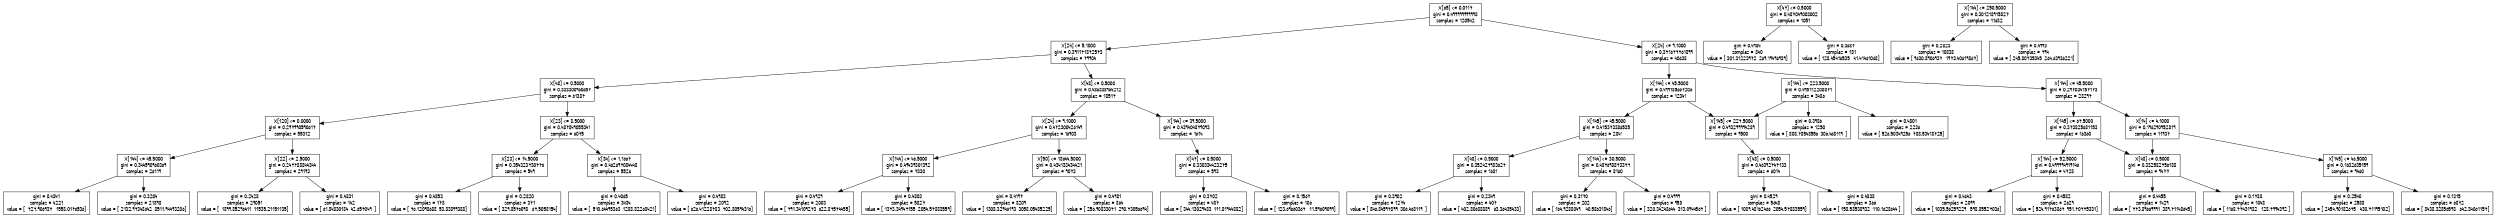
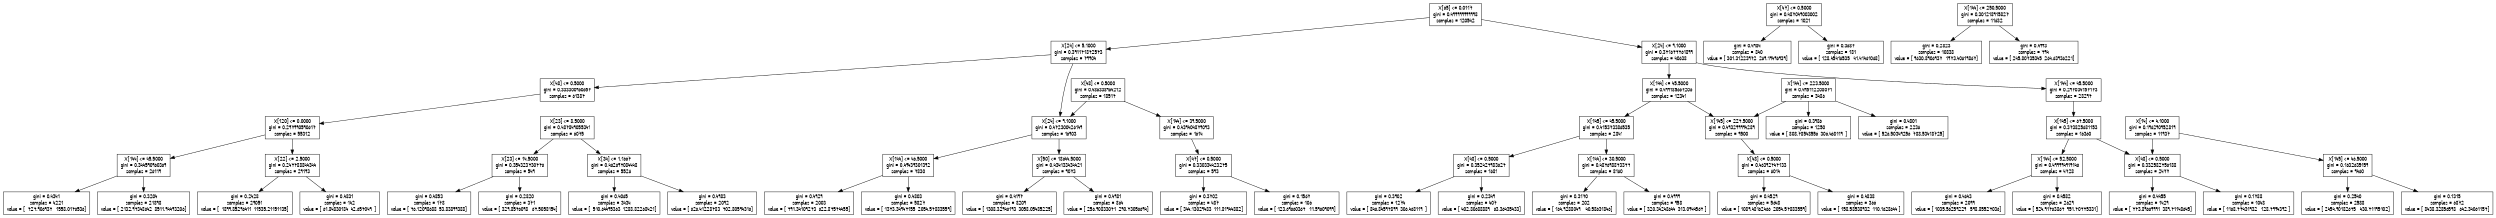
node "X[47] <= 0.5000 gini = 0.487049003002 samples = 1051": label "X[47] <= 0.5000 gini = 0.487049003002 samples = 1051" -> "X[47] <= 0.5000 gini = 0.487049003002 samples = 1021"
edge "X[24] <= 5.1000 gini = 0.391171872573 samples = 79904" -> "X[48] <= 0.5000 gini = 0.486338964212 samples = 18517": now "X[24] <= 5.1000 gini = 0.391171872573 samples = 79904" -> "X[24] <= 9.1000 gini = 0.472300426149 samples = 16903"
edge "X[48] <= 0.5000 gini = 0.333300960657 samples = 61387" -> "X[23] <= 8.5000 gini = 0.487849055341 samples = 6075": removed
edge "X[144] <= 45.5000 gini = 0.297034157173 samples = 28297" -> "X[14] <= 4.1000 gini = 0.196290952819 samples = 11937": removed
node "X[48] <= 0.5000 gini = 0.332582756188 samples = 9477": label "X[48] <= 0.5000 gini = 0.332582756188 samples = 9477" -> "X[48] <= 0.5000 gini = 0.332582756188 samples = 2477"
